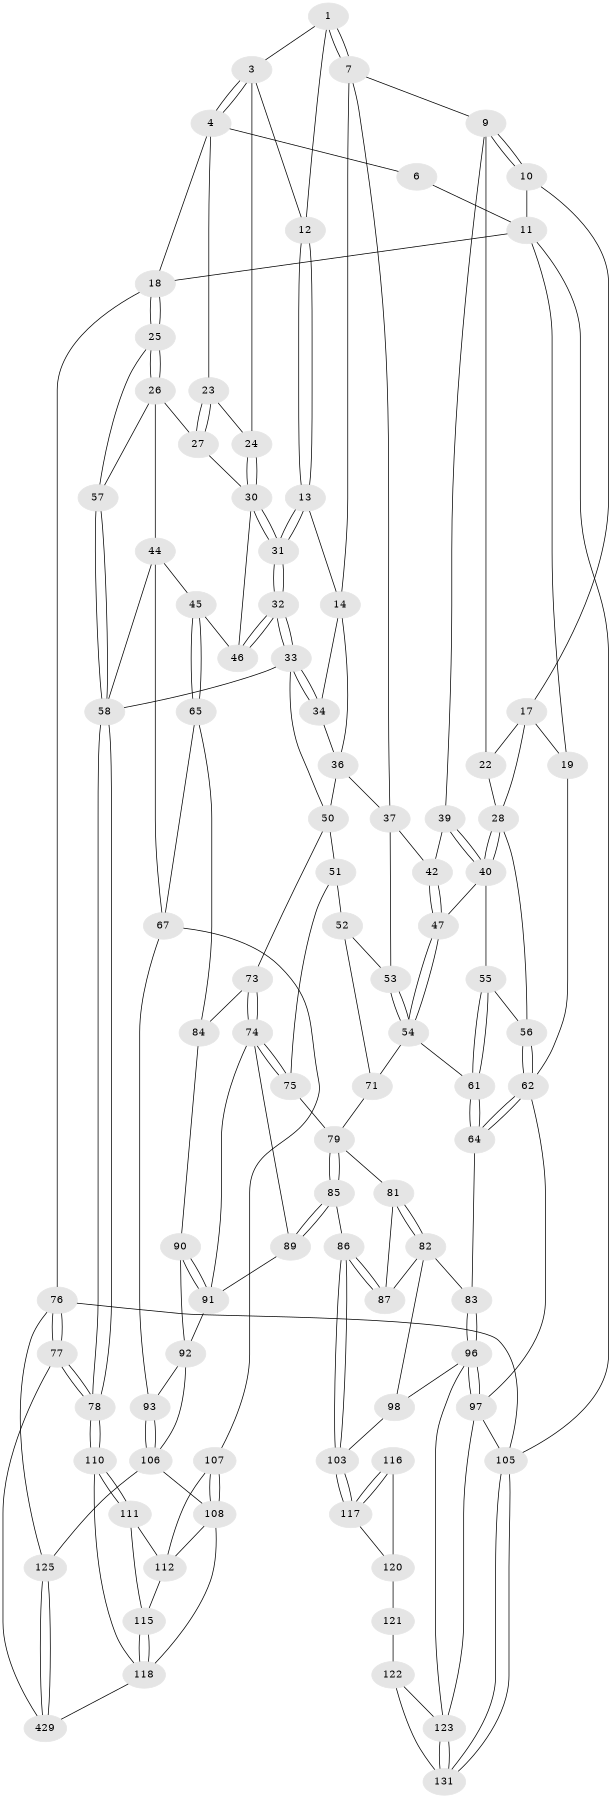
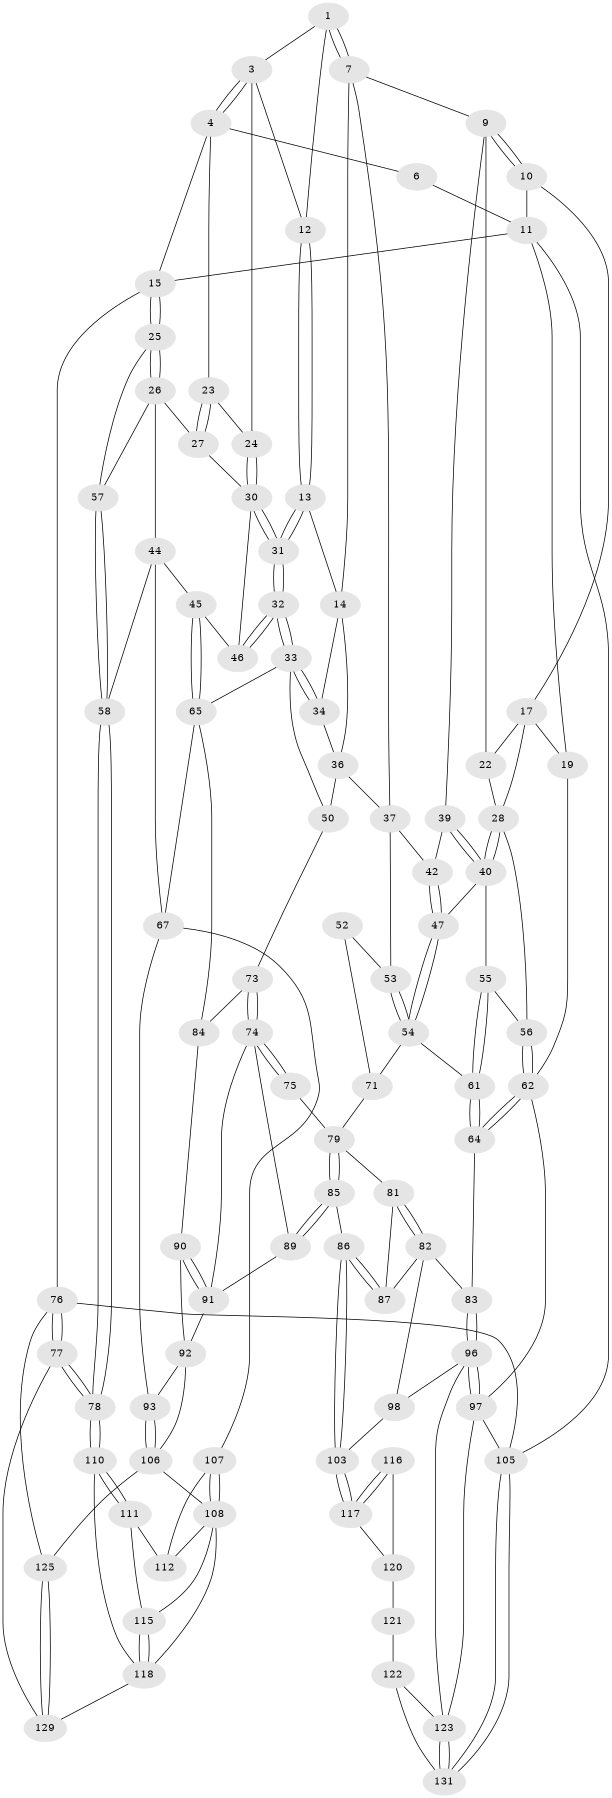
node "18": label "18" -> "15"
edge "33" -- "58": now "33" -- "65"
node "51": removed
edge "112" -- "115": now "108" -- "115"
node "429": label "429" -> "129"
